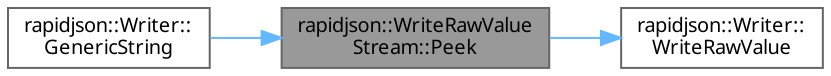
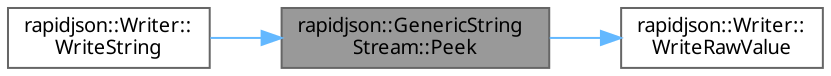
node "rapidjson::Writer:: GenericString": label "rapidjson::Writer:: GenericString" -> "rapidjson::Writer:: WriteString"
node "rapidjson::WriteRawValue Stream::Peek": label "rapidjson::WriteRawValue Stream::Peek" -> "rapidjson::GenericString Stream::Peek"
